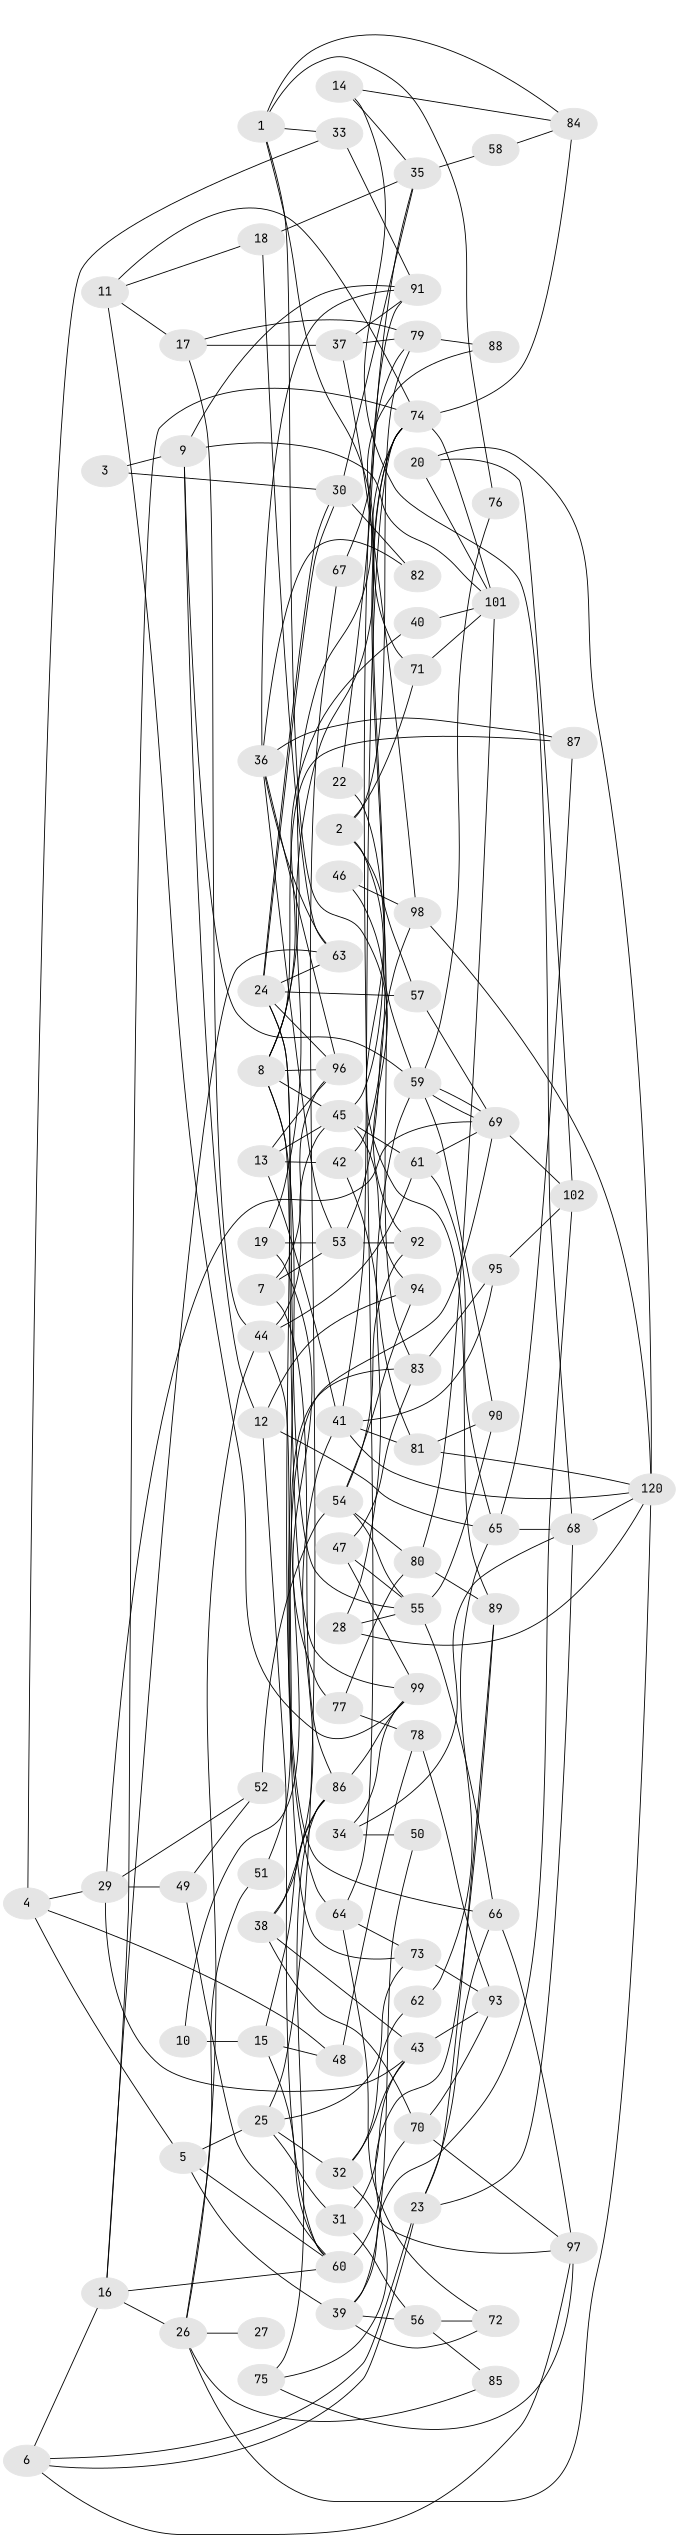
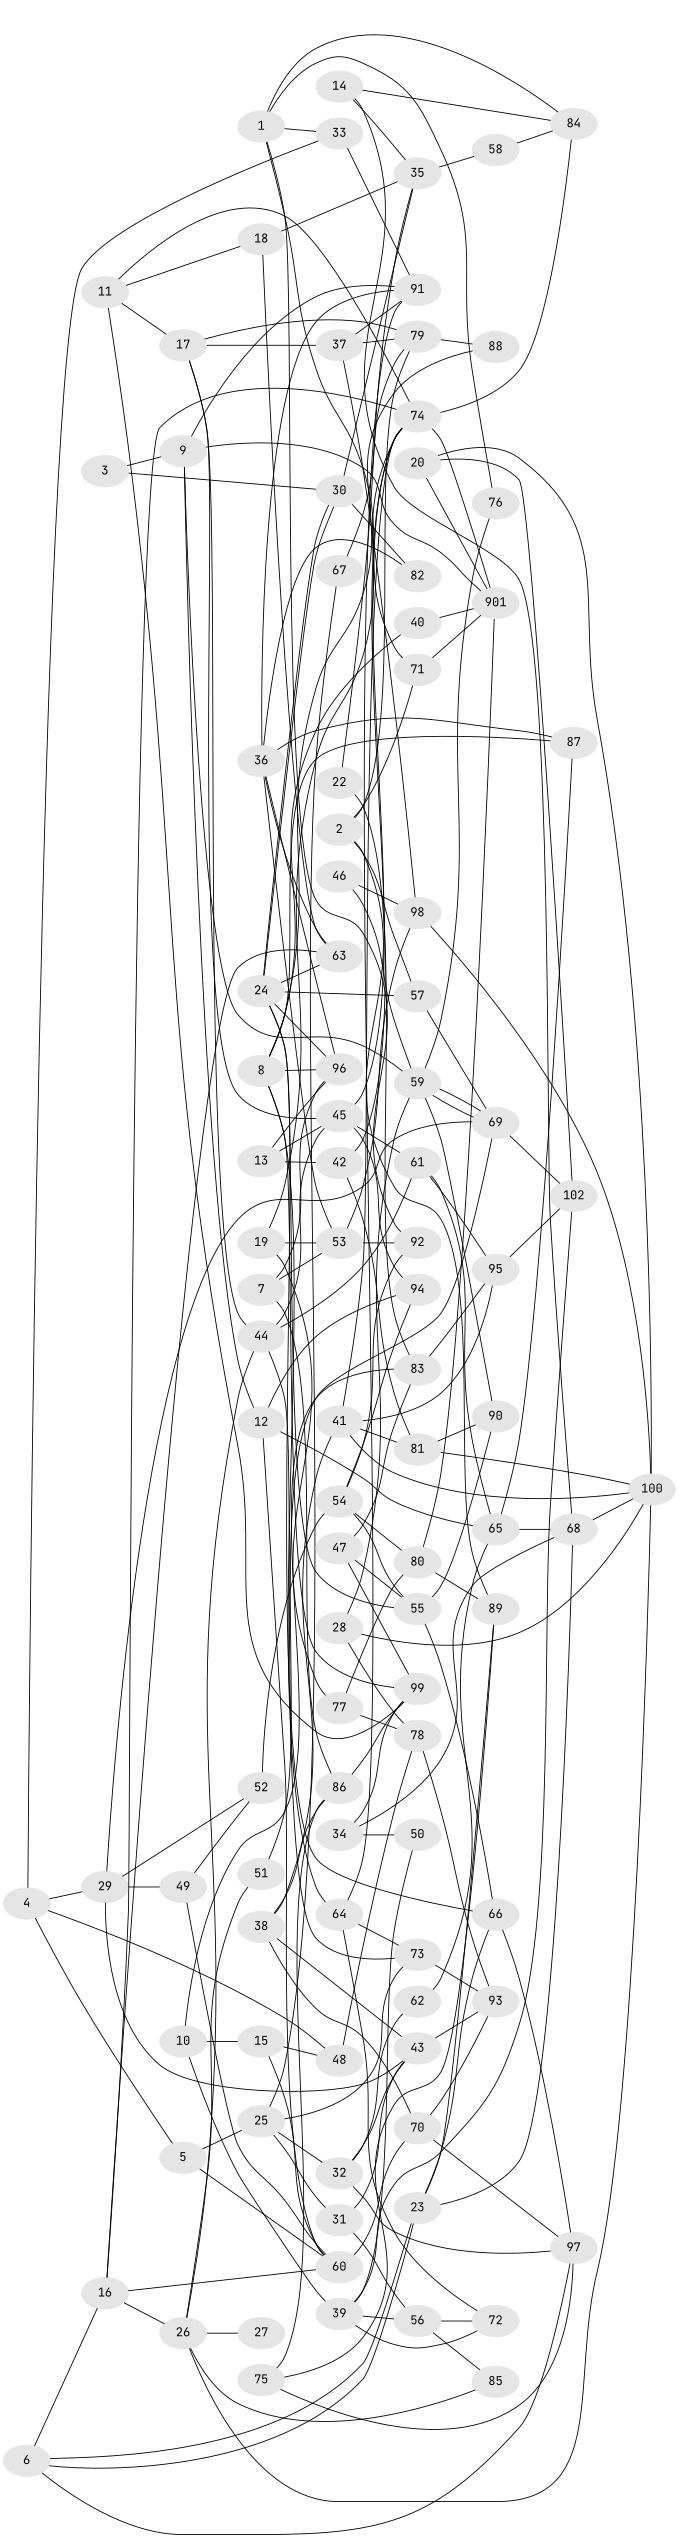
node "101": label "101" -> "901"
edge "8" -- "45": now "17" -- "45"
edge "69" -- "61": now "95" -- "61"
edge "13" -- "41": removed
node "120": label "120" -> "100"
edge "55" -- "28": now "78" -- "28"
edge "86" -- "15": removed
edge "5" -- "39": now "10" -- "39"
